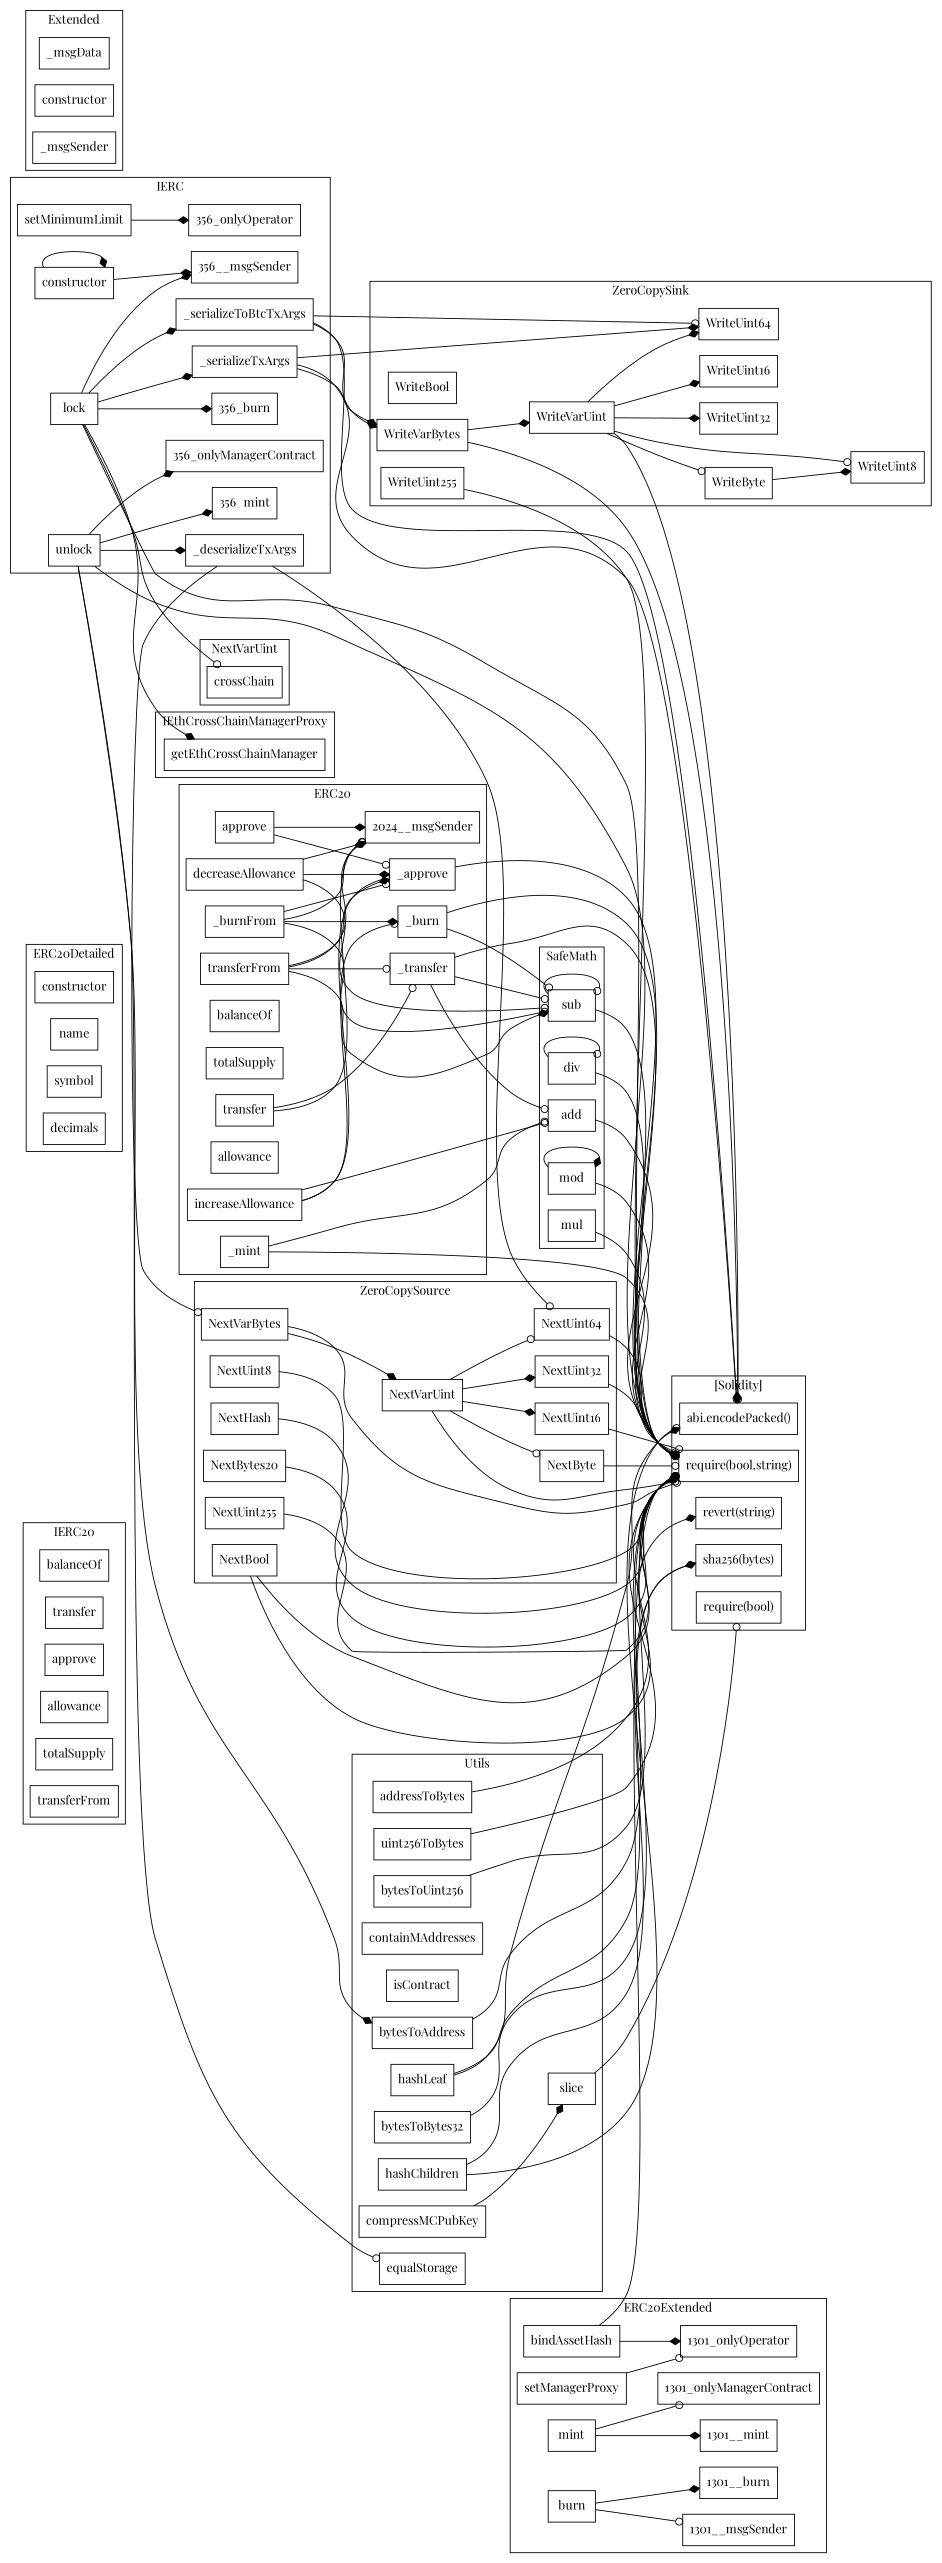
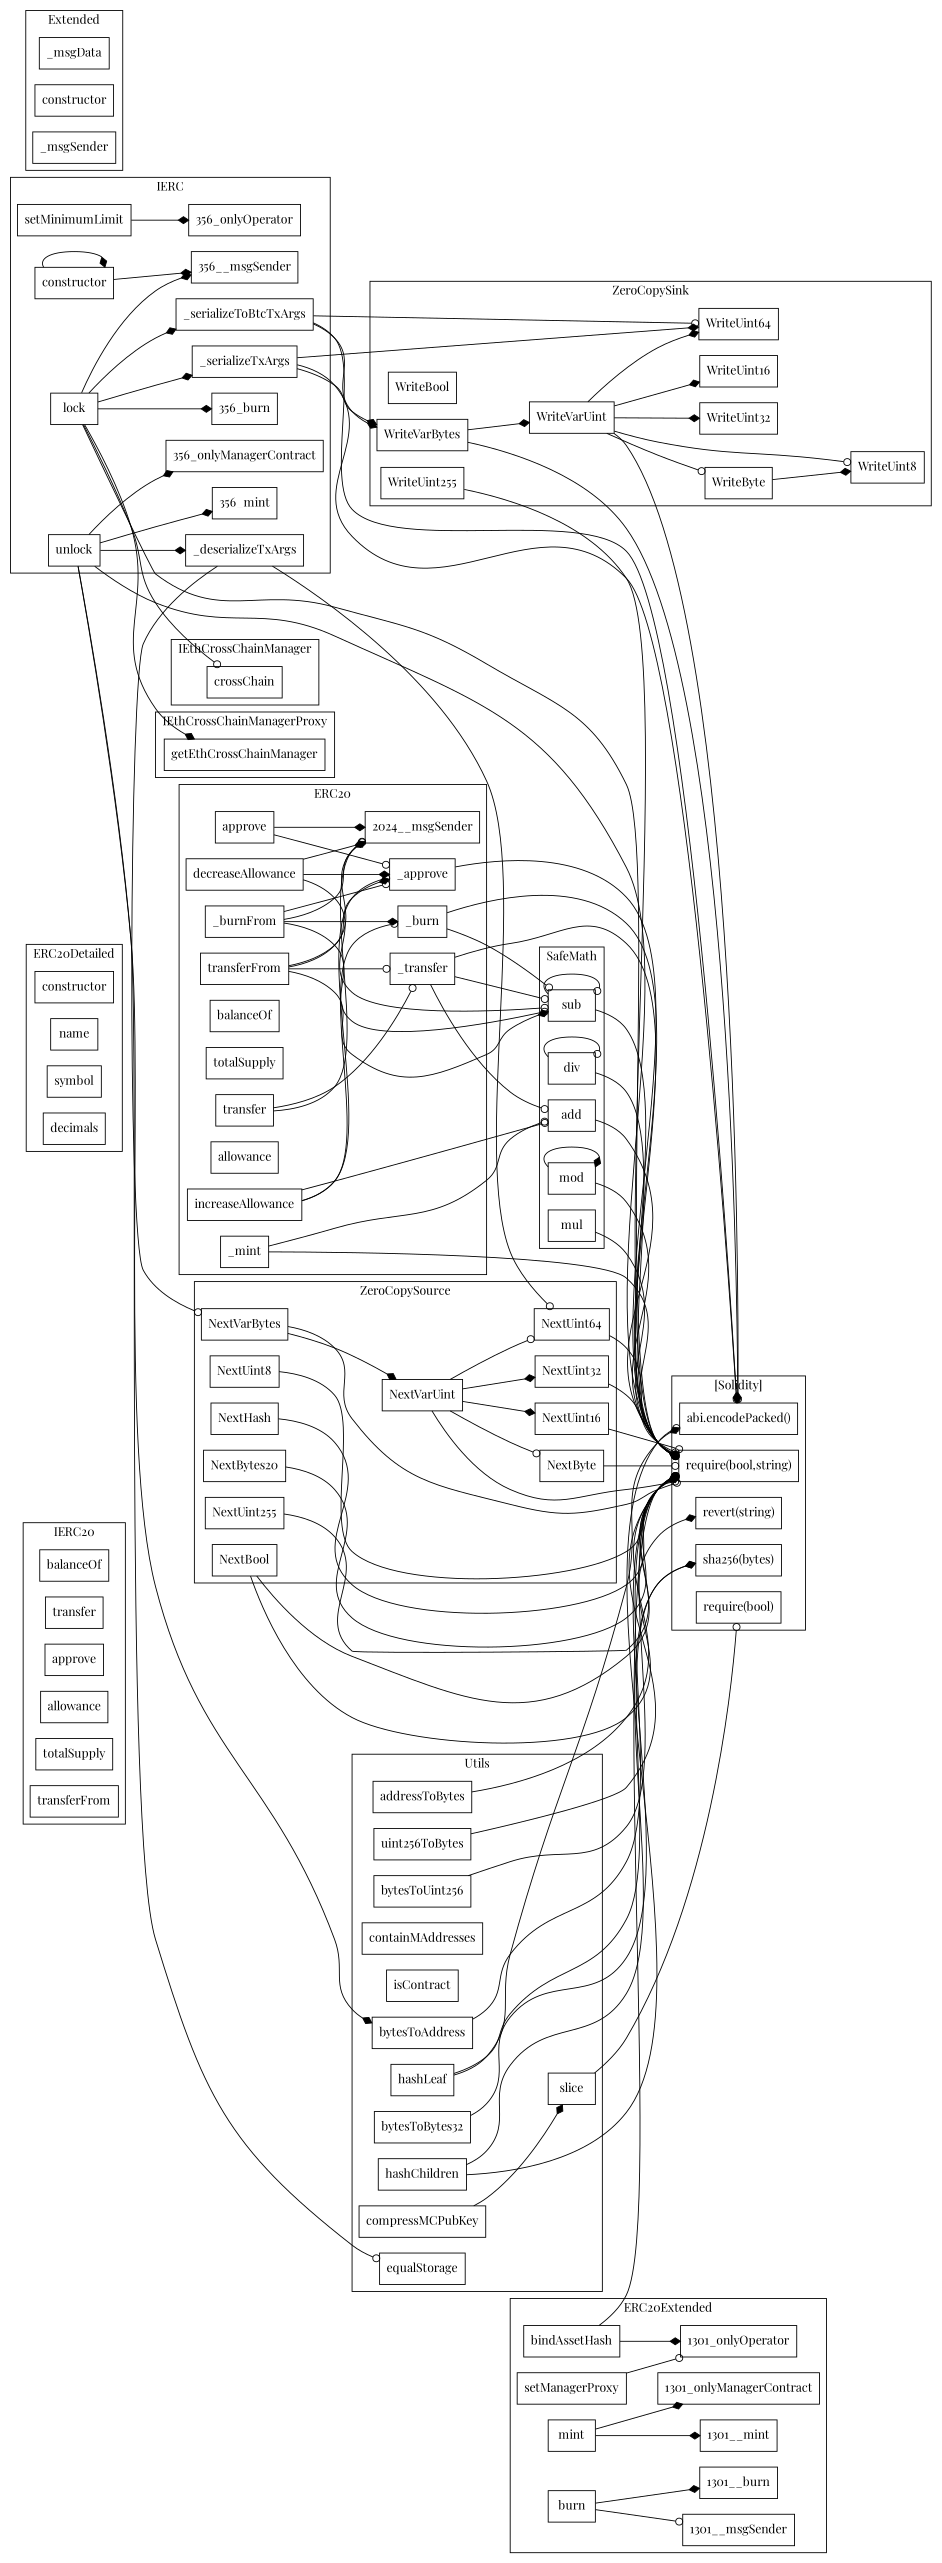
cluster "NextVarUint": label "NextVarUint" -> "IEthCrossChainManager"
edge "mint" -> "1301_onlyManagerContract": arrowhead odot -> diamond
